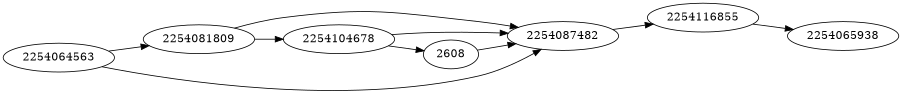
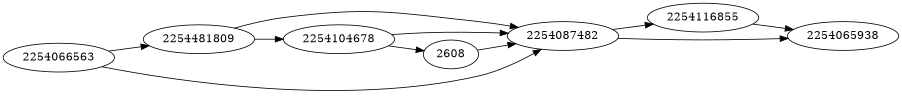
node "2254081809": label "2254081809" -> "2254481809"
edge "2254087482" -> "2254065938": added
node "2254064563": label "2254064563" -> "2254066563"
